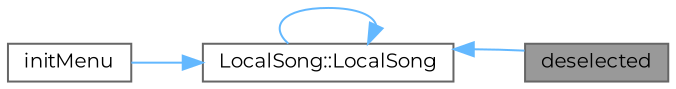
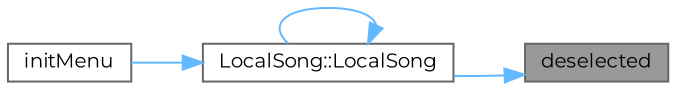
edge "deselected" -> "LocalSong::LocalSong": reversed
